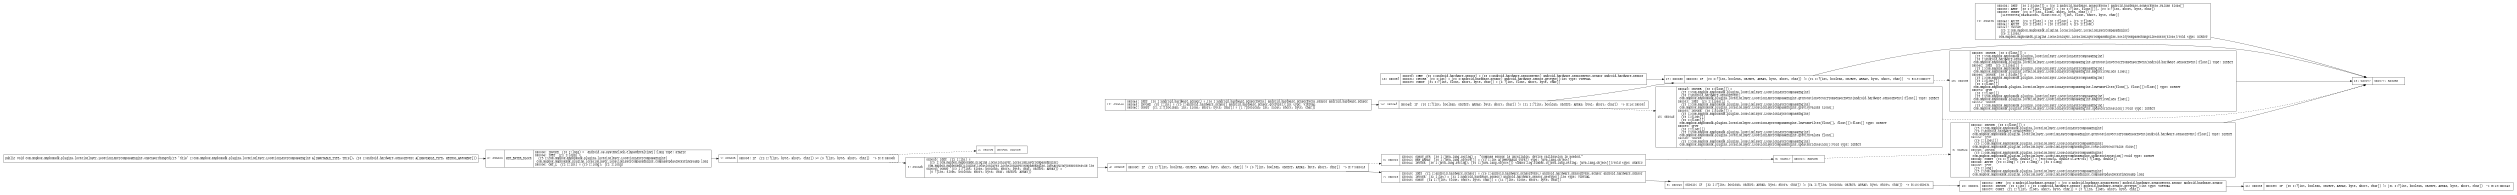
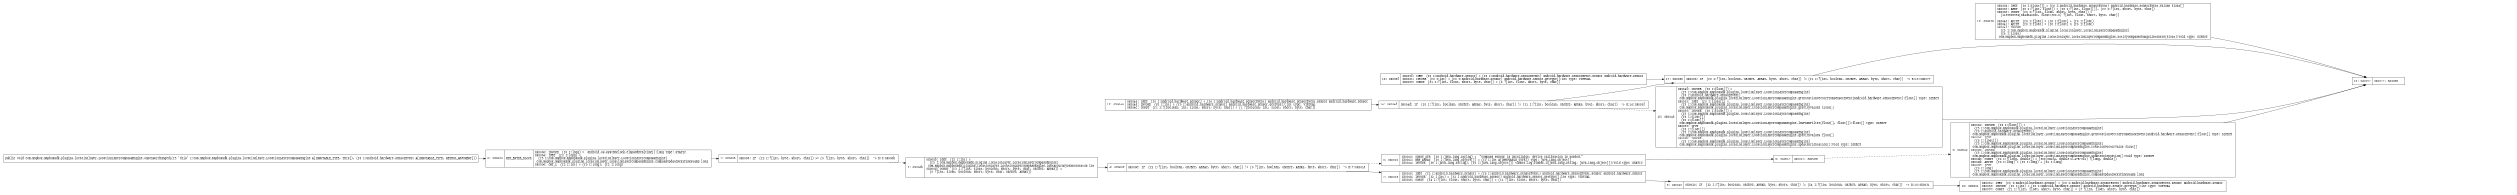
node "18: 0x0068": removed
edge "15: 0x004f" -> "19: 0x0077": style dashed -> solid
node "2: 0x000a": removed
node "11: 0x0038": removed
